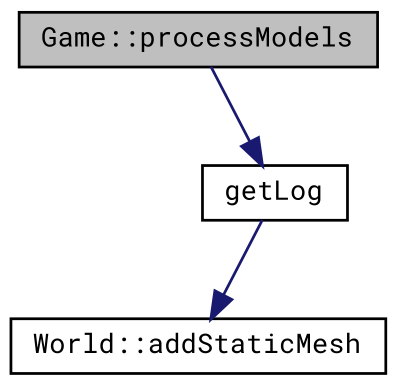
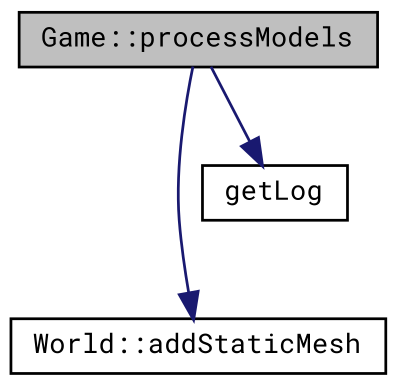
edge "getLog" -> "World::addStaticMesh": now "Game::processModels" -> "World::addStaticMesh"
